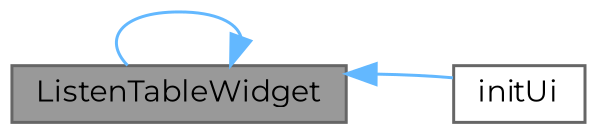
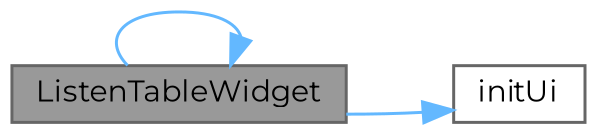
edge "initUi" -> "ListenTableWidget": reversed
